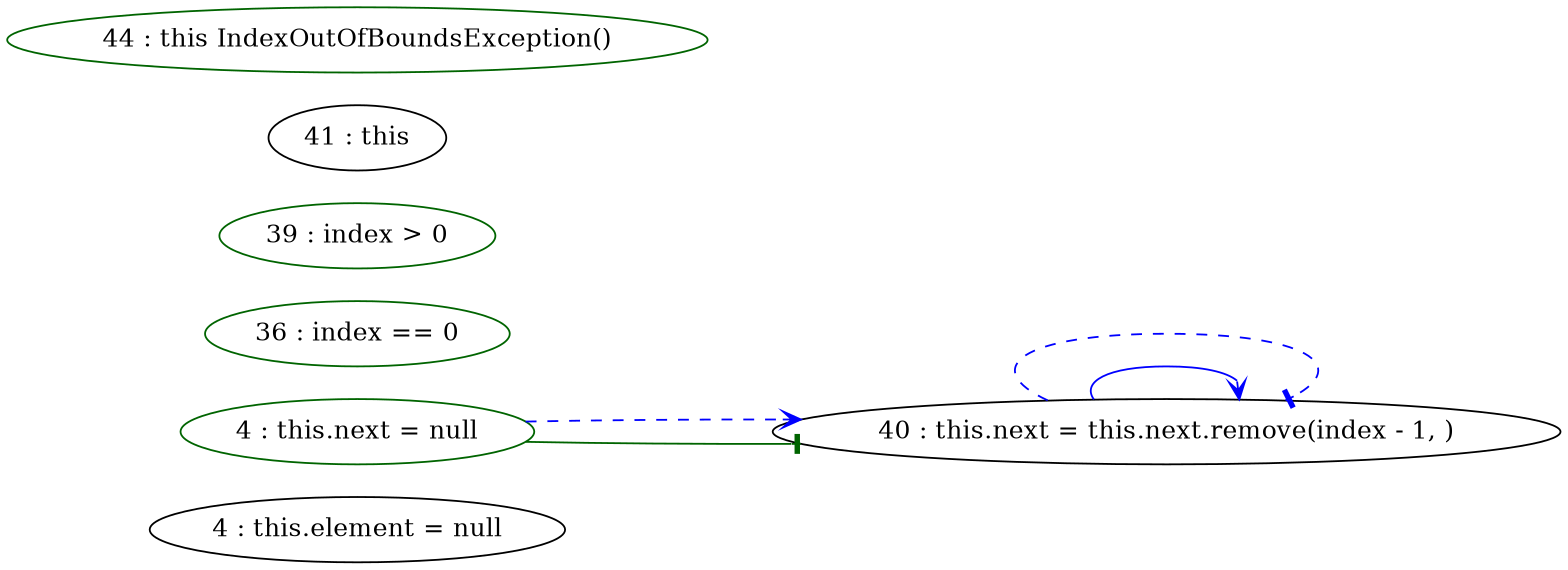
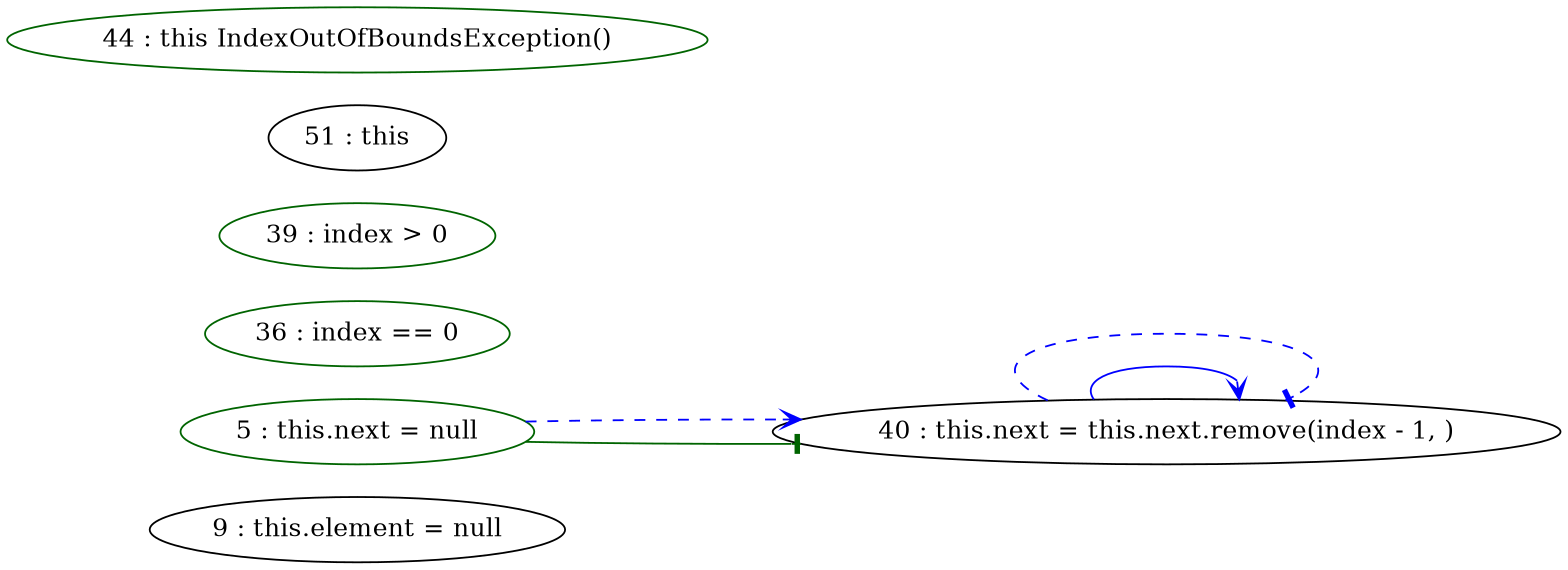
node "41 : this": label "41 : this" -> "51 : this"
node "4 : this.next = null": label "4 : this.next = null" -> "5 : this.next = null"
node "4 : this.element = null": label "4 : this.element = null" -> "9 : this.element = null"
